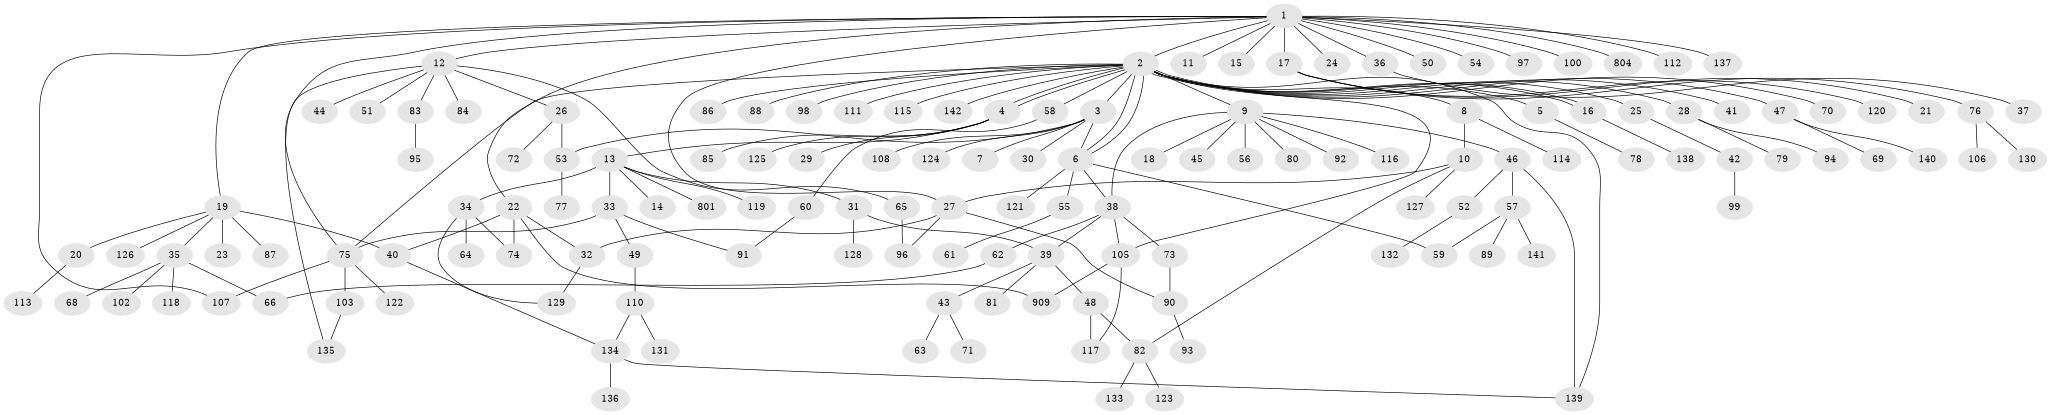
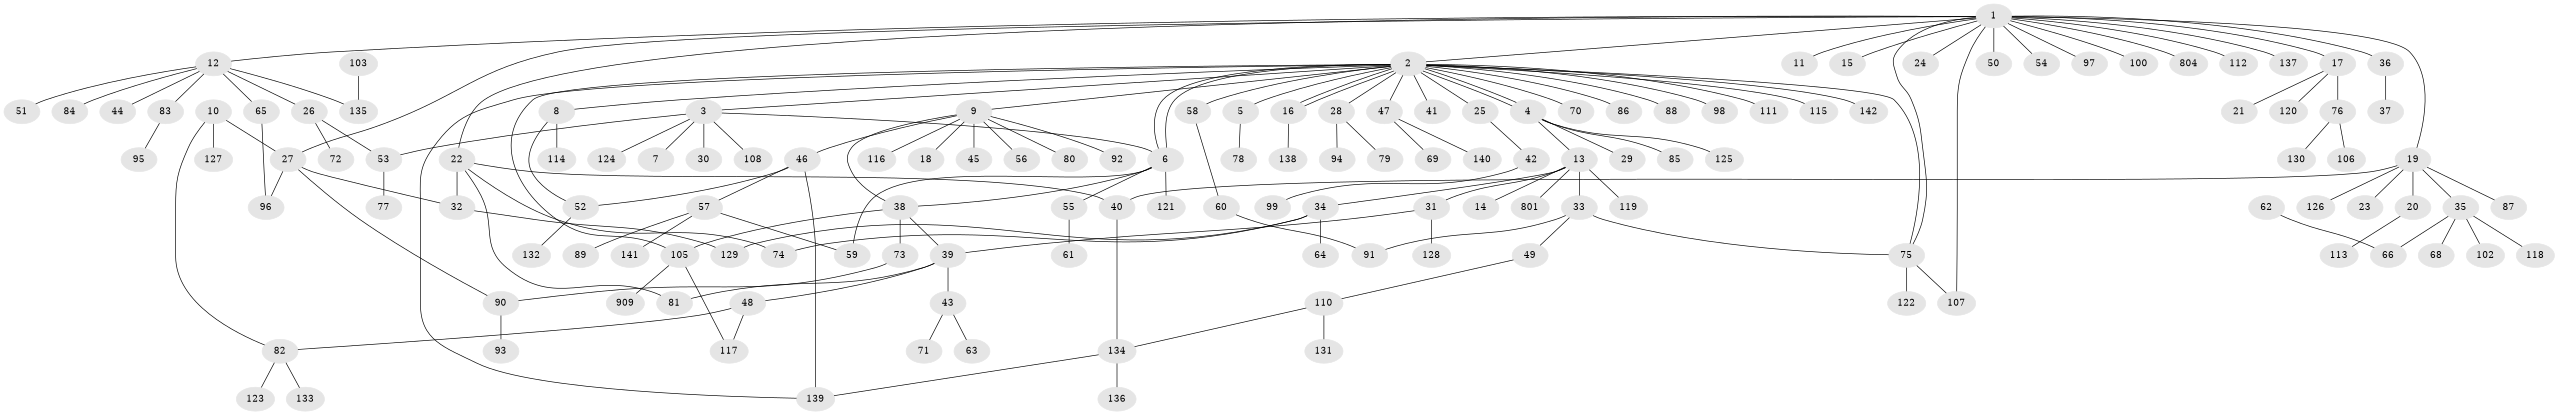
edge "8" -- "10": now "8" -- "52"
edge "38" -- "62": removed
edge "75" -- "103": removed
edge "22" -- "909": now "22" -- "81"
